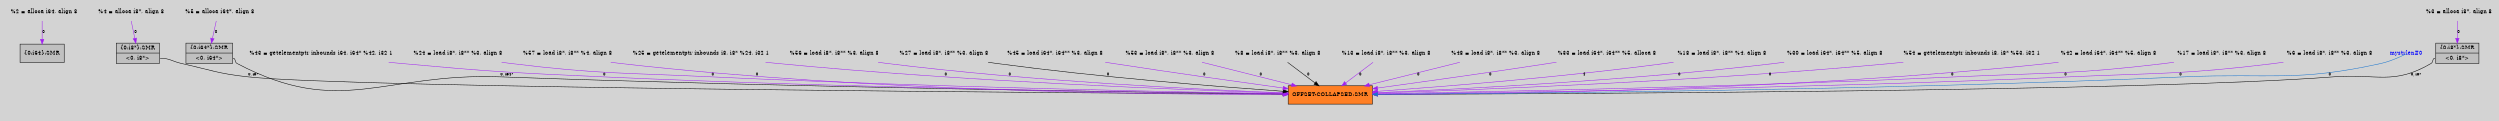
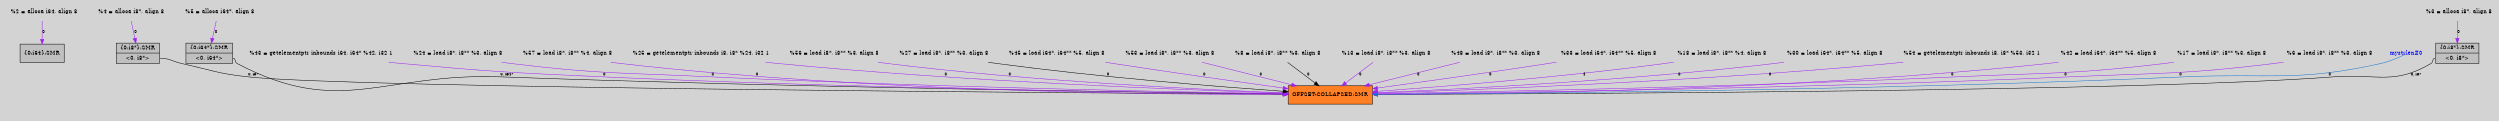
node "%45 = load i64*, i64** %3, align 8": label "%45 = load i64*, i64** %3, align 8" -> "%45 = load i64*, i64** %5, align 8"
node "%33 = load i64*, i64** %5, alloca 8": label "%33 = load i64*, i64** %5, alloca 8" -> "%33 = load i64*, i64** %5, align 8"
